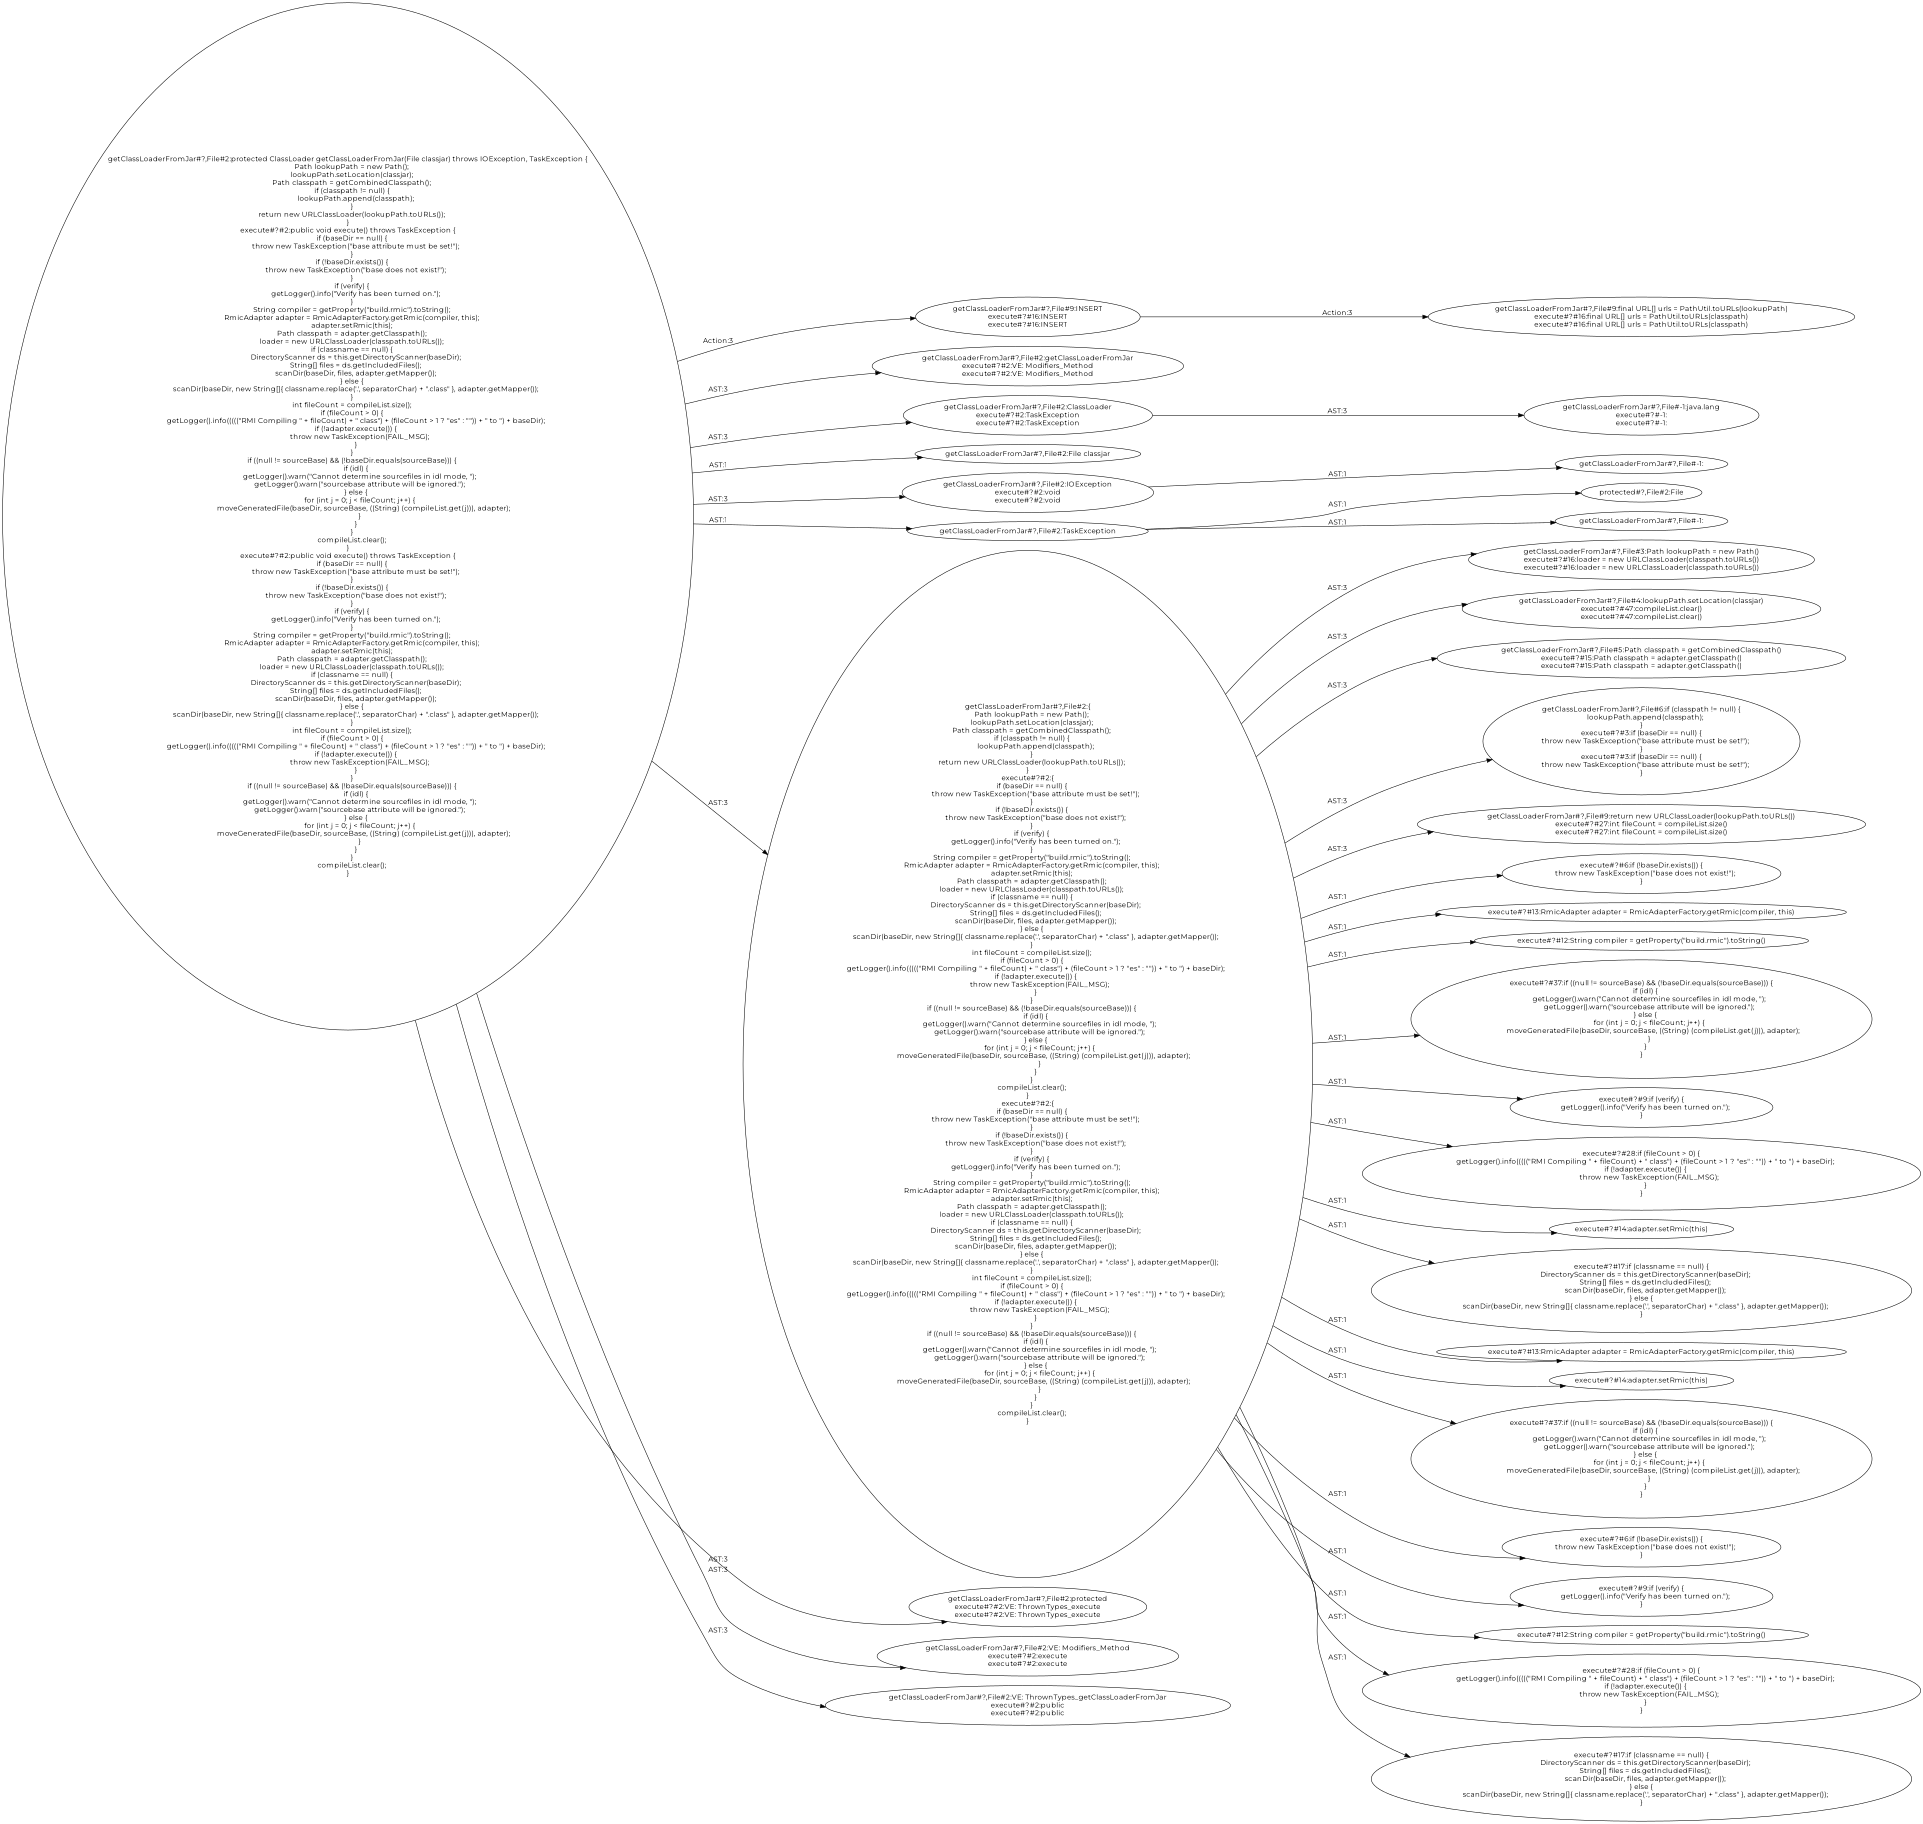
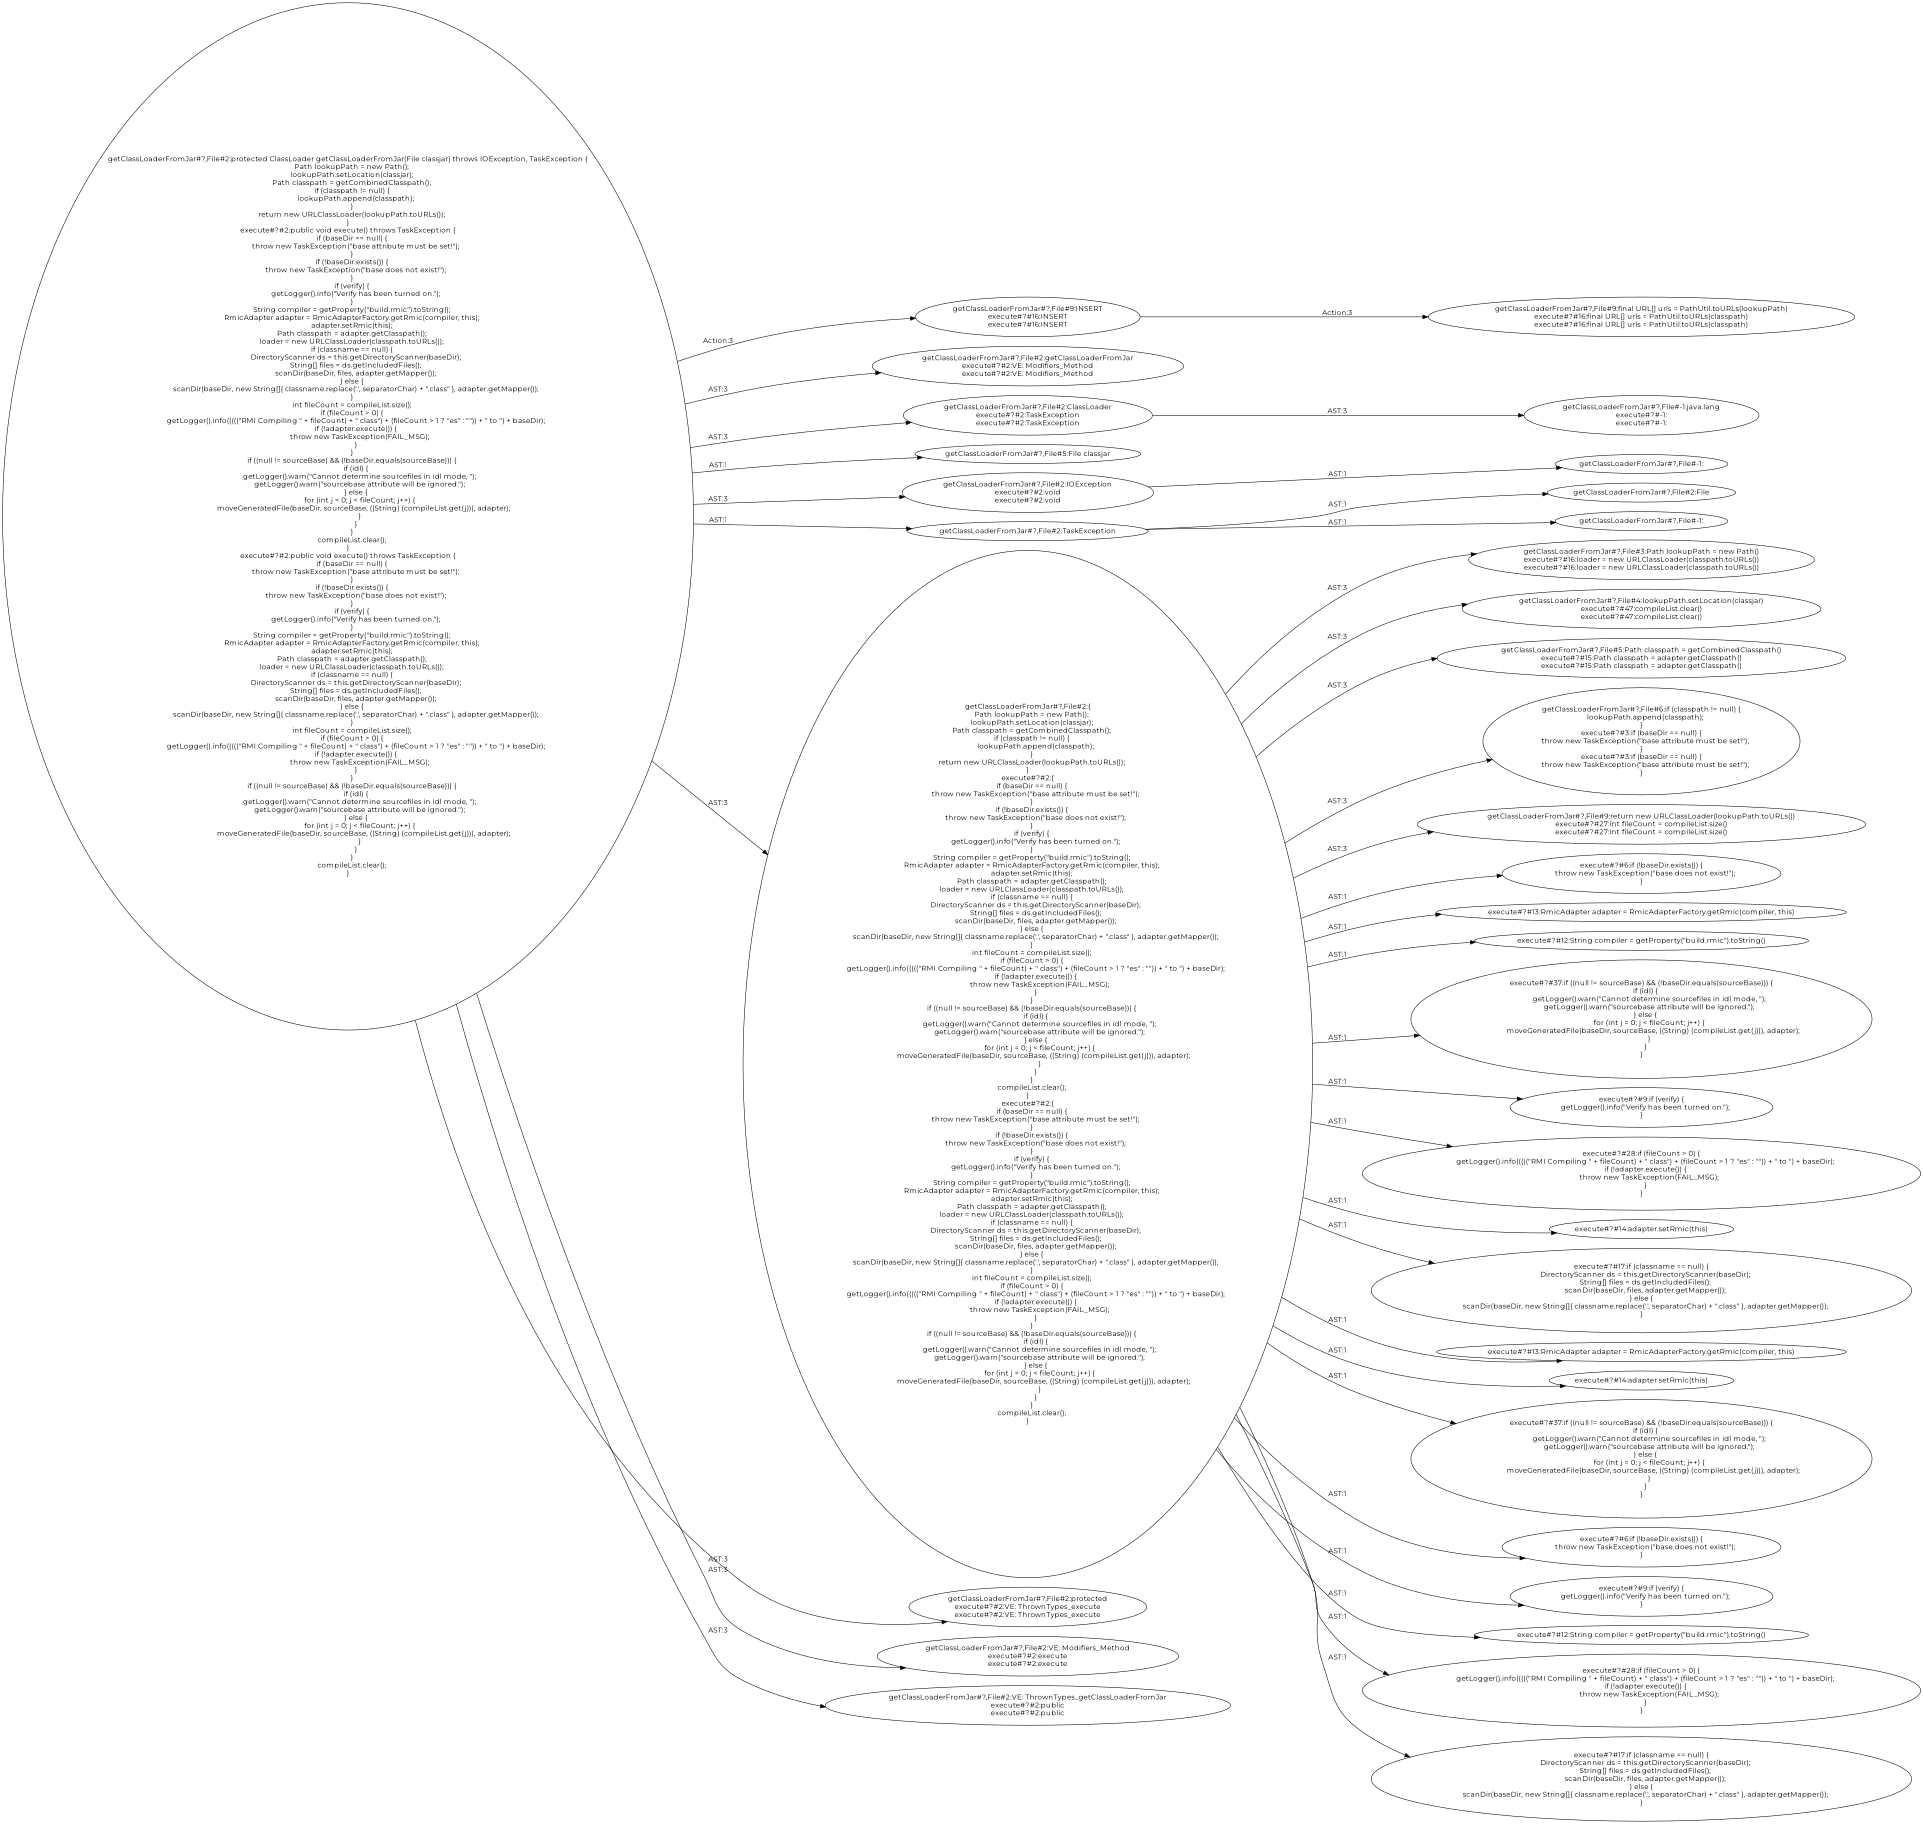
node "getClassLoaderFromJar#?,File#2:File classjar": label "getClassLoaderFromJar#?,File#2:File classjar" -> "getClassLoaderFromJar#?,File#5:File classjar"
node "protected#?,File#2:File": label "protected#?,File#2:File" -> "getClassLoaderFromJar#?,File#2:File"
